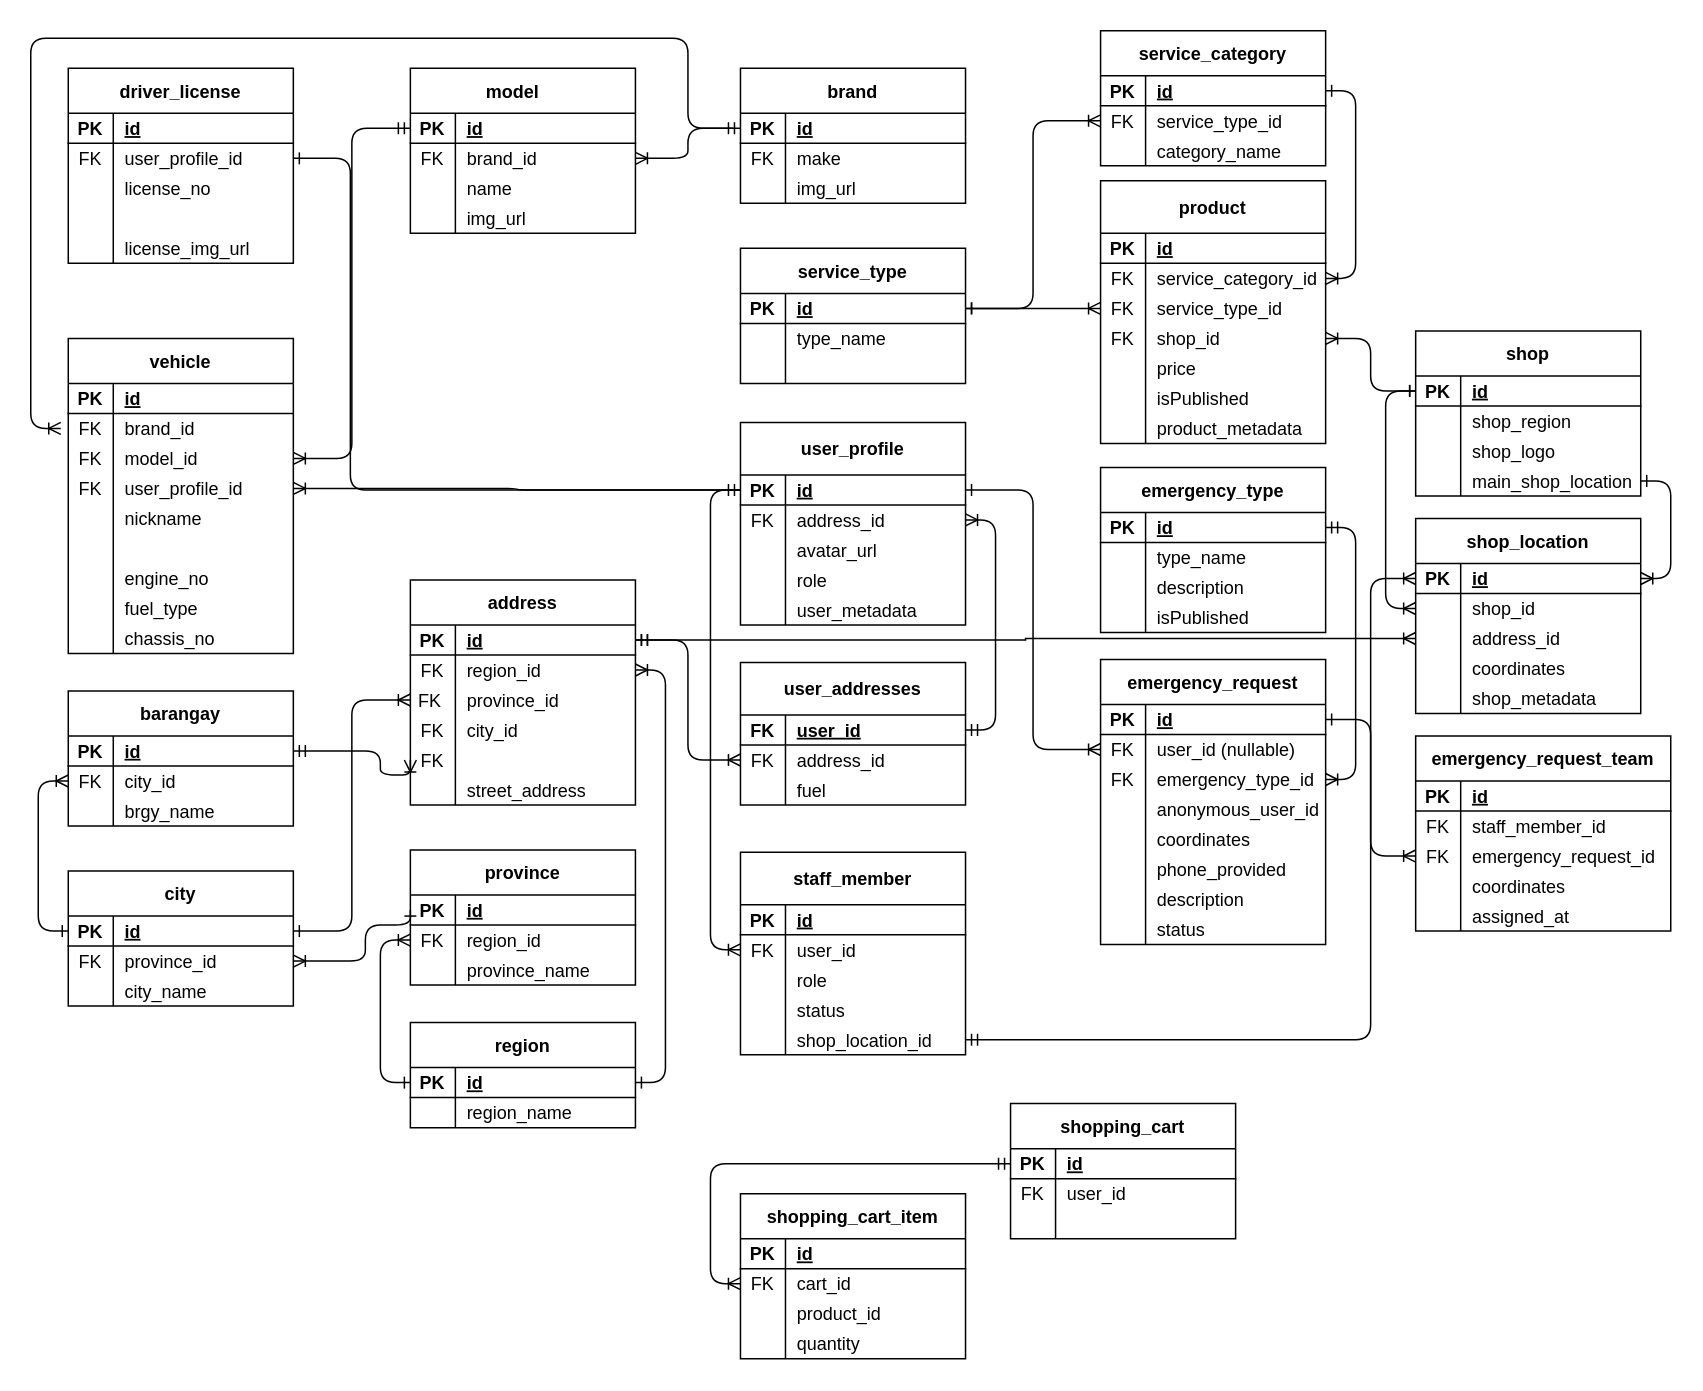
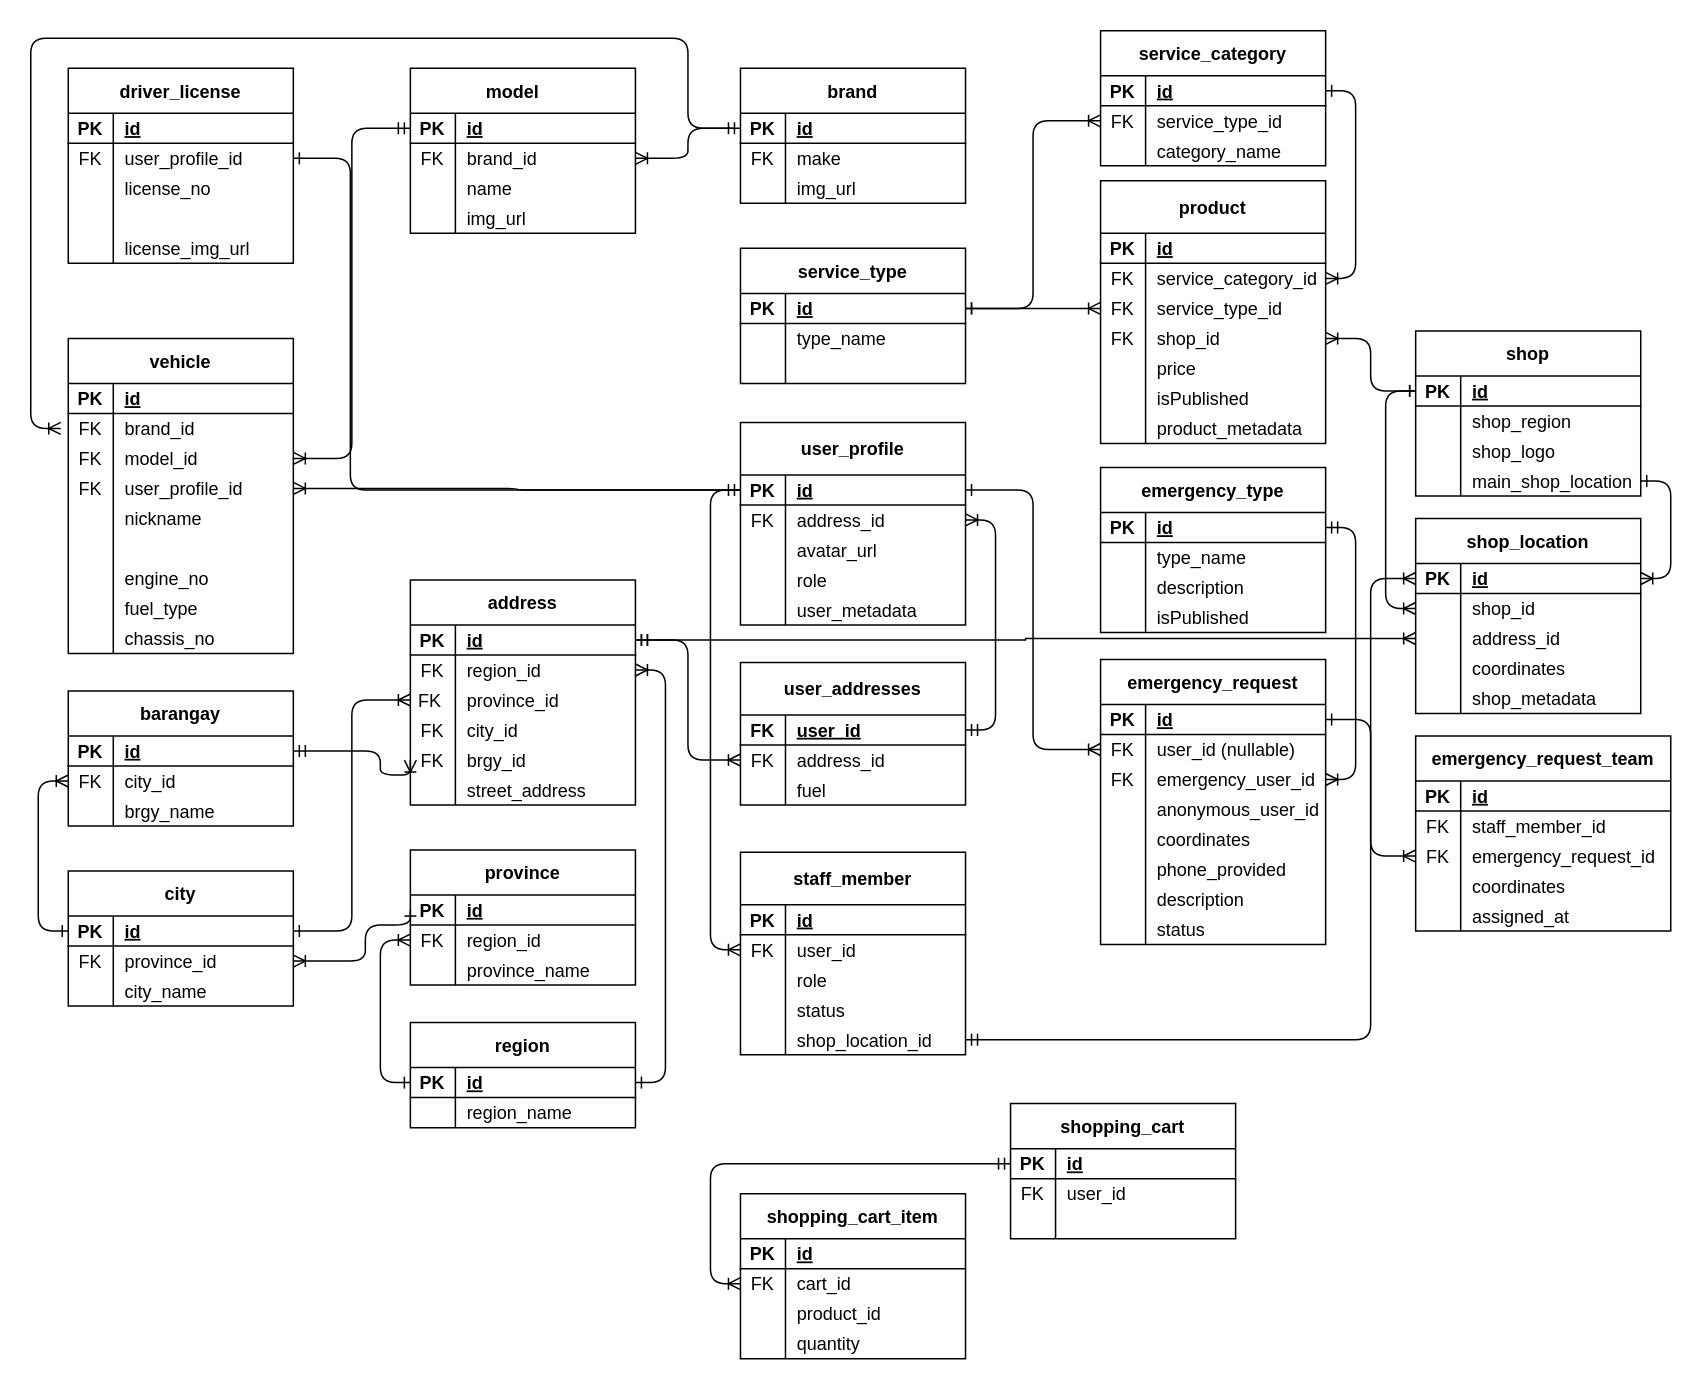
node "brgy_id": added
node "emergency_type_id": label "emergency_type_id" -> "emergency_user_id"
